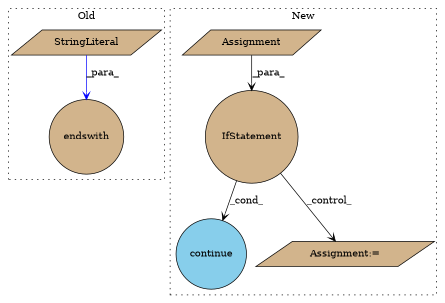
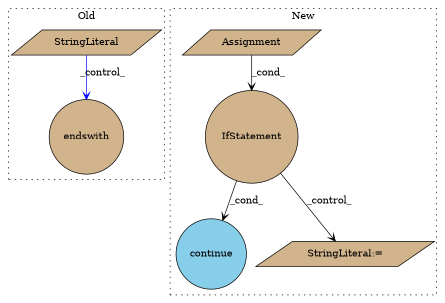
edge "StringLiteral" -> "endswith": label "_para_" -> "_control_"
edge "Assignment" -> "IfStatement": label "_para_" -> "_cond_"
node "Assignment:=": label "Assignment:=" -> "StringLiteral:="
